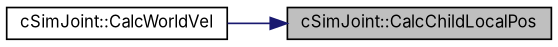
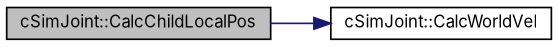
edge "cSimJoint::CalcWorldVel" -> "cSimJoint::CalcChildLocalPos": reversed
